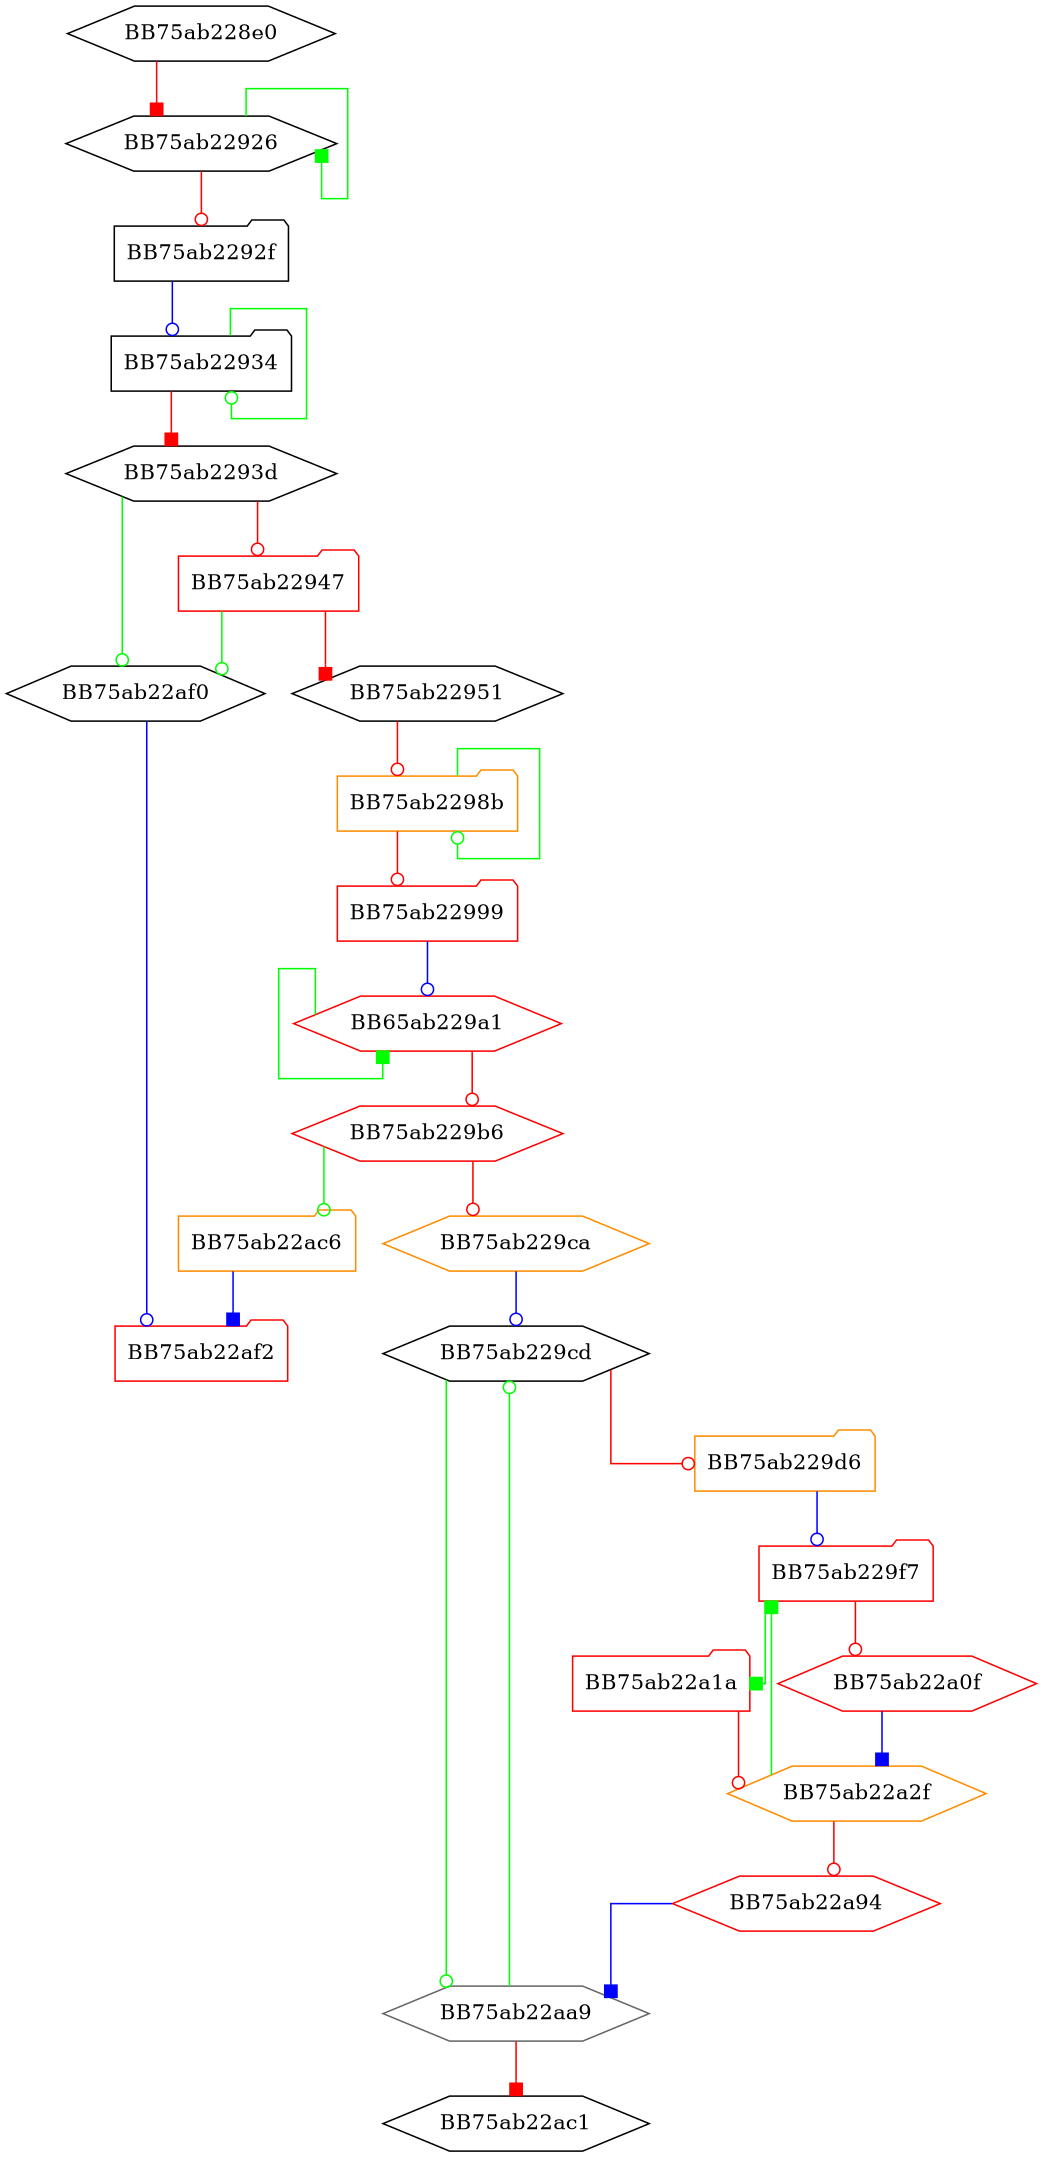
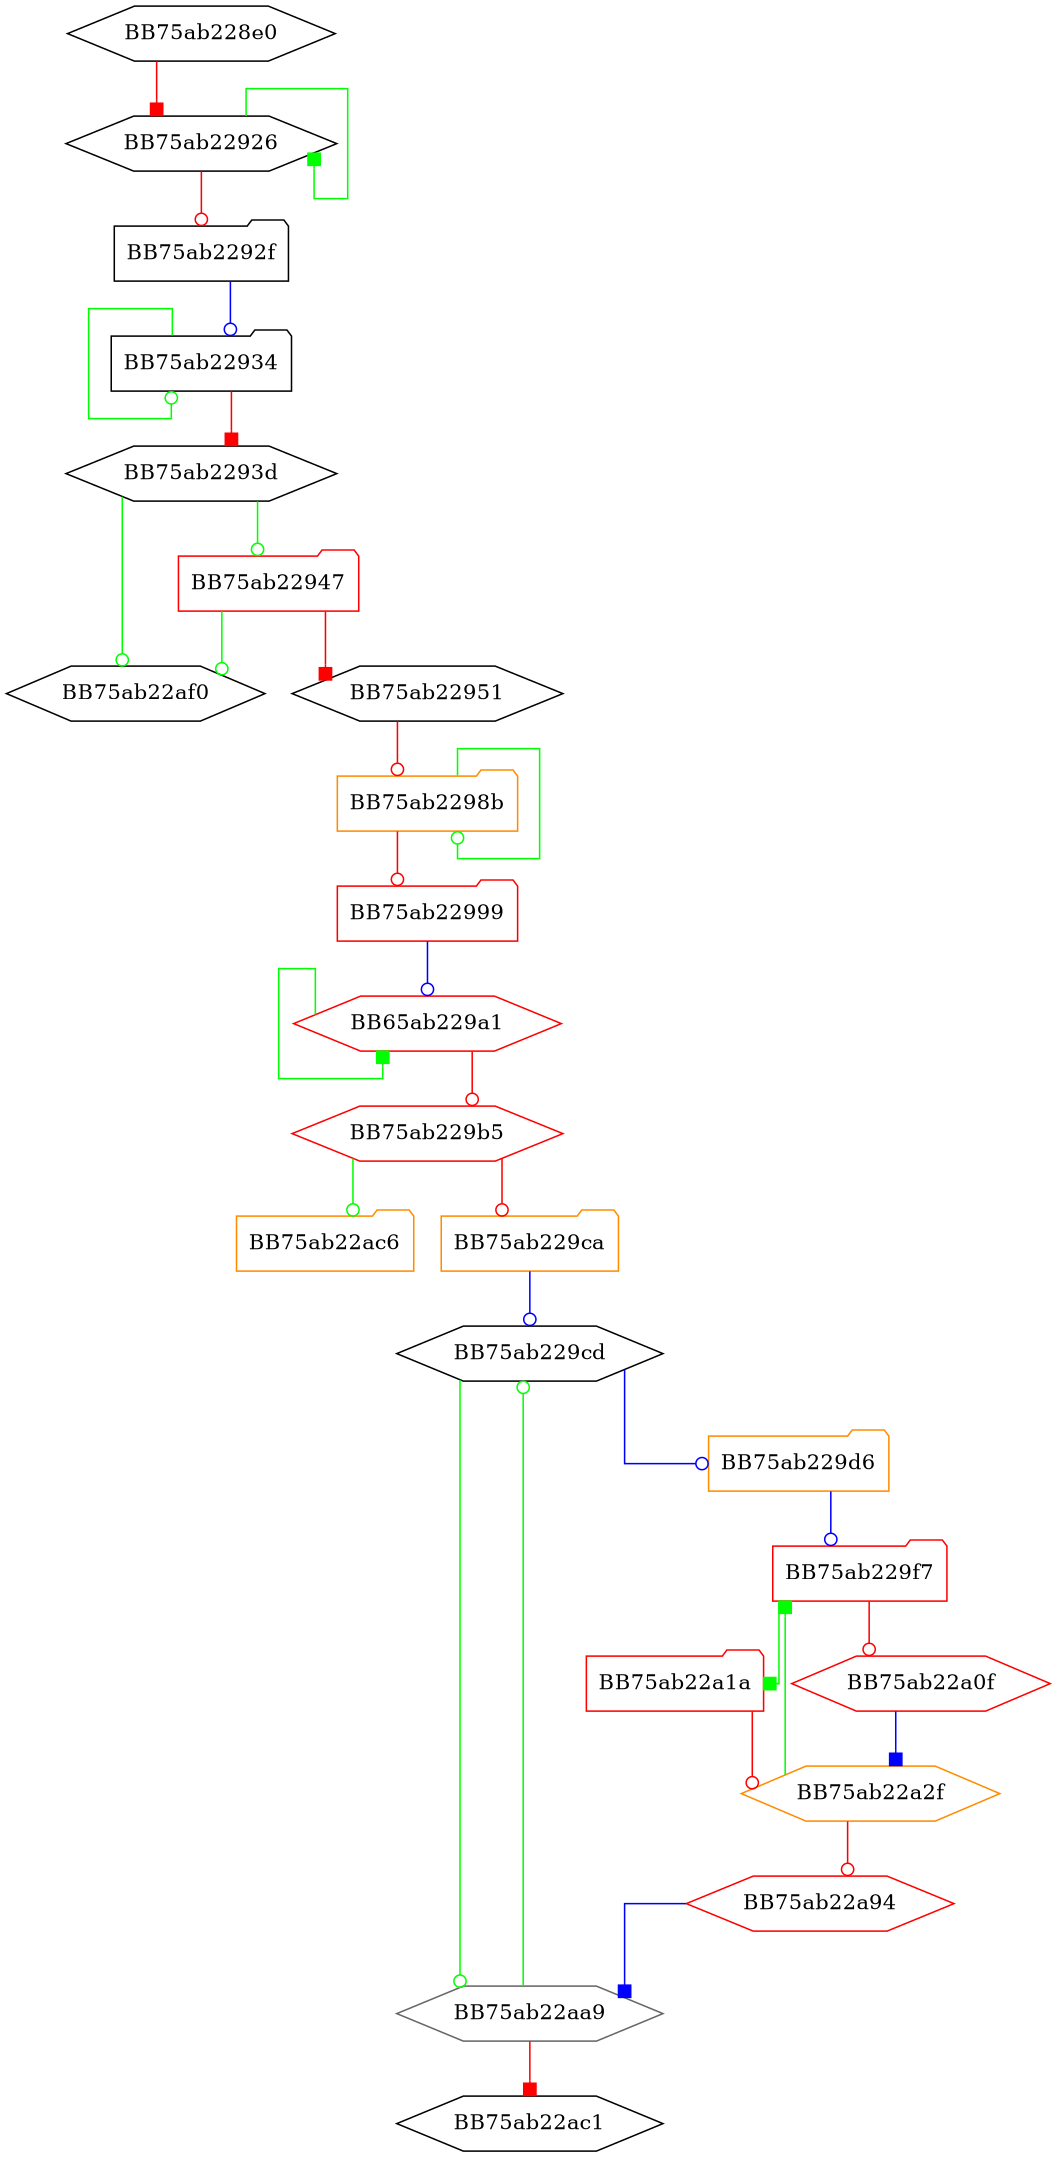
edge "BB75ab2293d" -> "BB75ab22947": color red -> green
node "BB75ab229b6": label "BB75ab229b6" -> "BB75ab229b5"
node "BB75ab229ca": shape hexagon -> folder
node "BB75ab22af2": removed
edge "BB75ab229cd" -> "BB75ab229d6": color red -> blue
